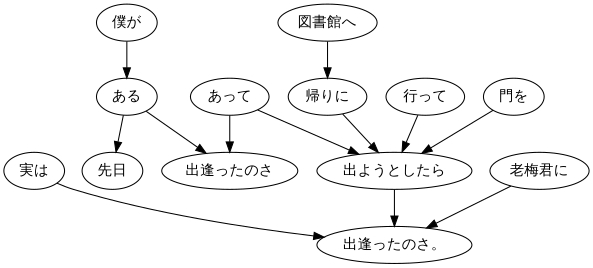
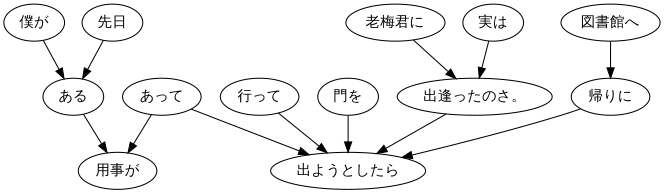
edge "ある" -> "先日": reversed
node "出逢ったのさ": label "出逢ったのさ" -> "用事が"
edge "出ようとしたら" -> "出逢ったのさ。": reversed
